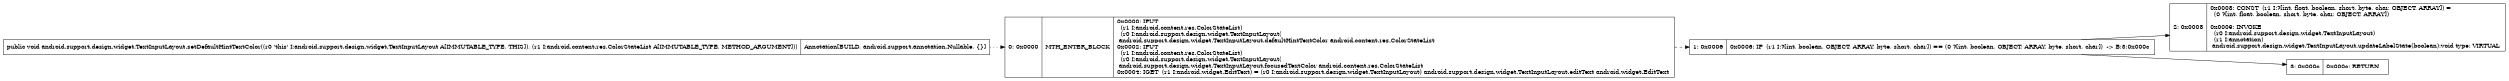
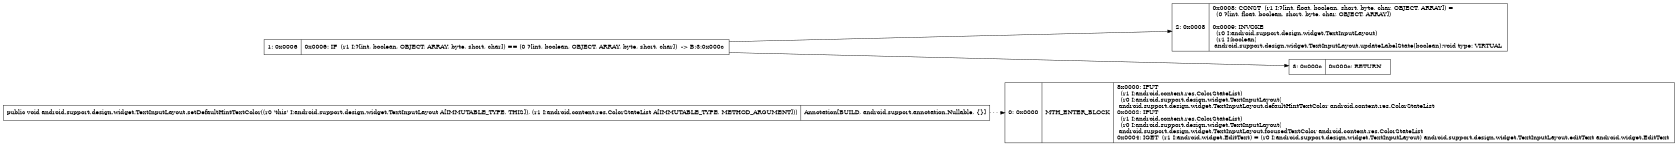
node "0: 0x0000": text "0x0000: IPUT" -> "8x0000: IPUT"
node "2: 0x0008": text "(r1 I:annotation)" -> "(r1 I:boolean)"
edge "0: 0x0000" -> "1: 0x0006": removed
